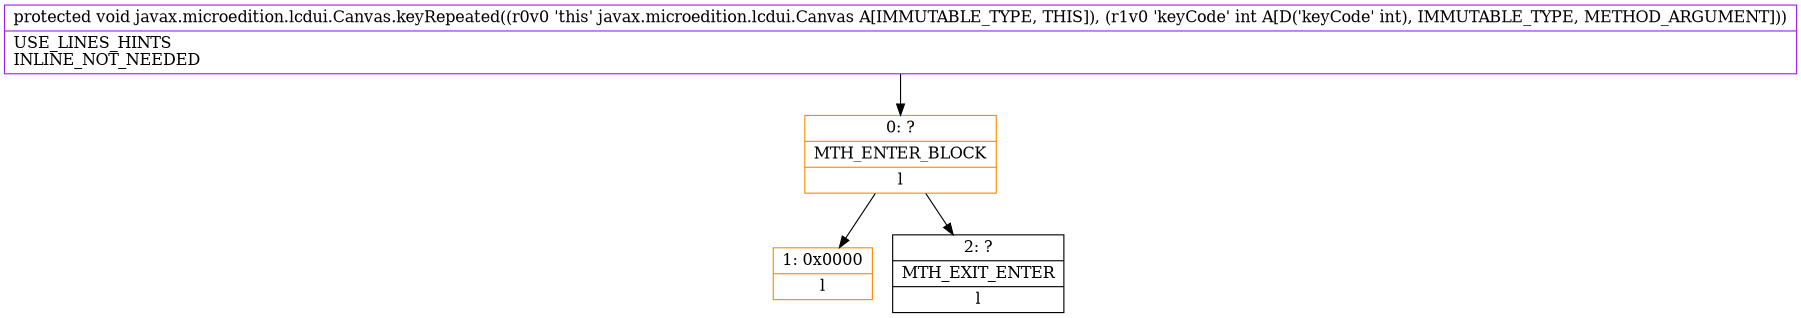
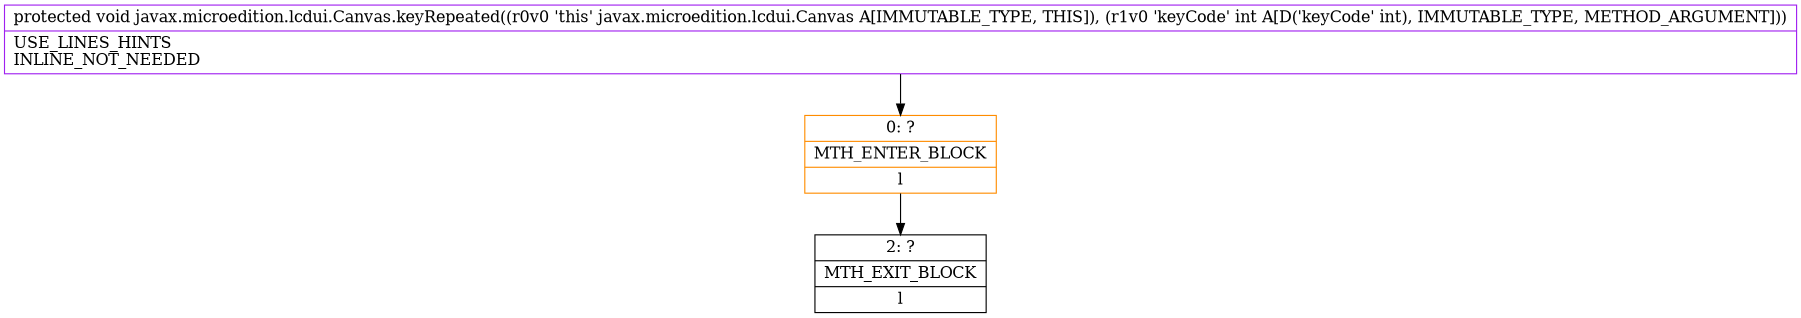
node "2: ?": text "MTH_EXIT_ENTER" -> "MTH_EXIT_BLOCK"
node "1: 0x0000": removed
